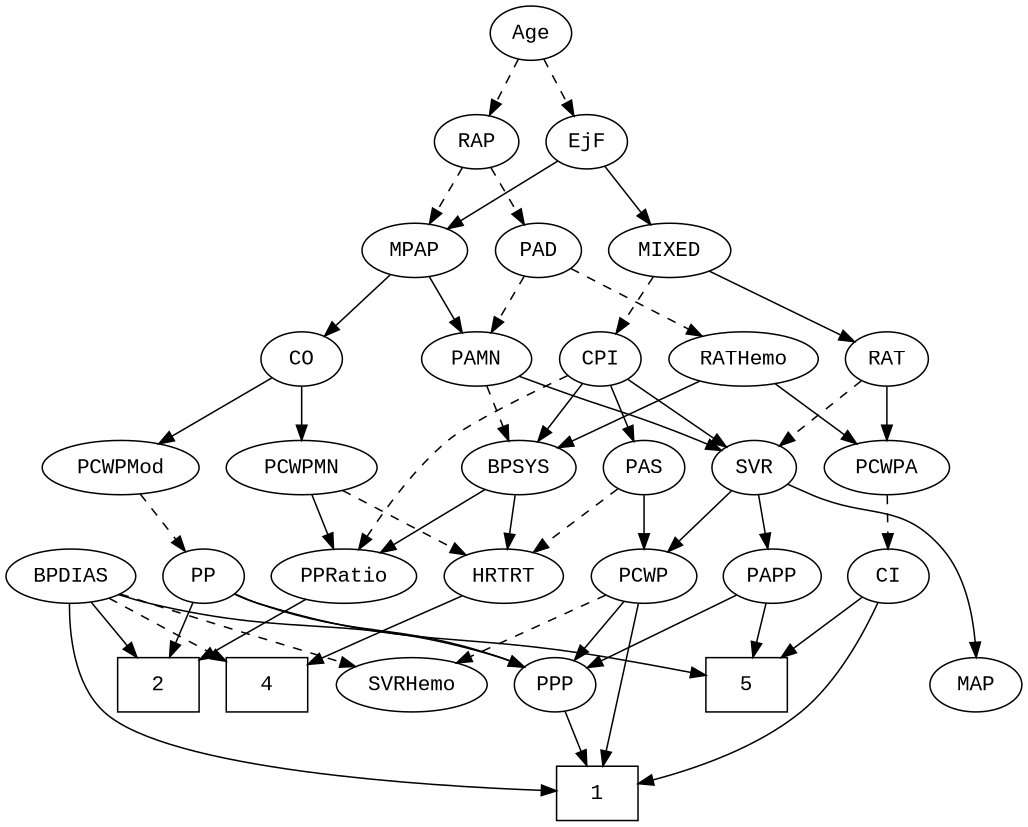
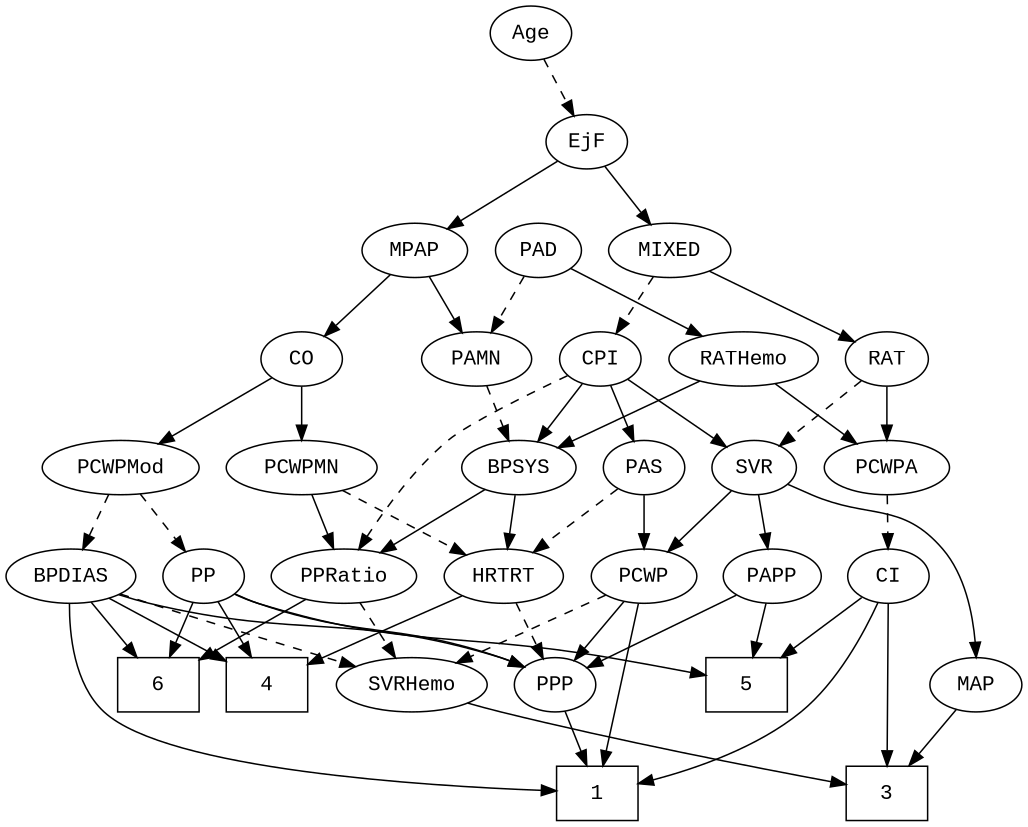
node "RAP": removed
edge "PAD" -> "RATHemo": style dashed -> solid
edge "PAMN" -> "SVR": removed
edge "PCWPMod" -> "BPDIAS": added
edge "PPRatio" -> "SVRHemo": added
edge "HRTRT" -> "PPP": added
edge "PP" -> "4": added
edge "BPDIAS" -> "4": style dashed -> solid
node "2": label "2" -> "6"
node "3": added
